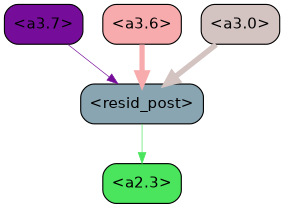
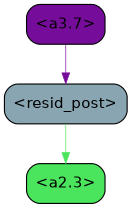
node "<a3.6>": removed
node "<a3.0>": removed
